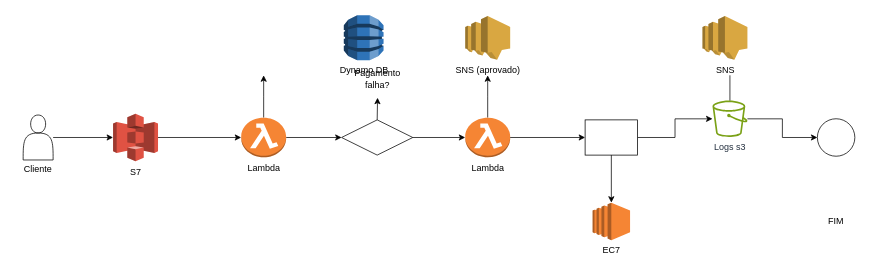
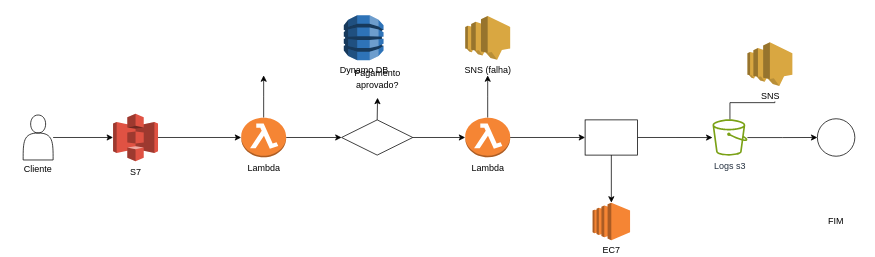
node "SNS": moved (725, 38) -> (770, 64)
node "SNS (aprovado)": label "SNS (aprovado)" -> "SNS (falha)"
node "Pagamento falha?": label "Pagamento falha?" -> "Pagamento aprovado?"
node "Logs s3": moved (730, 119) -> (730, 138)
